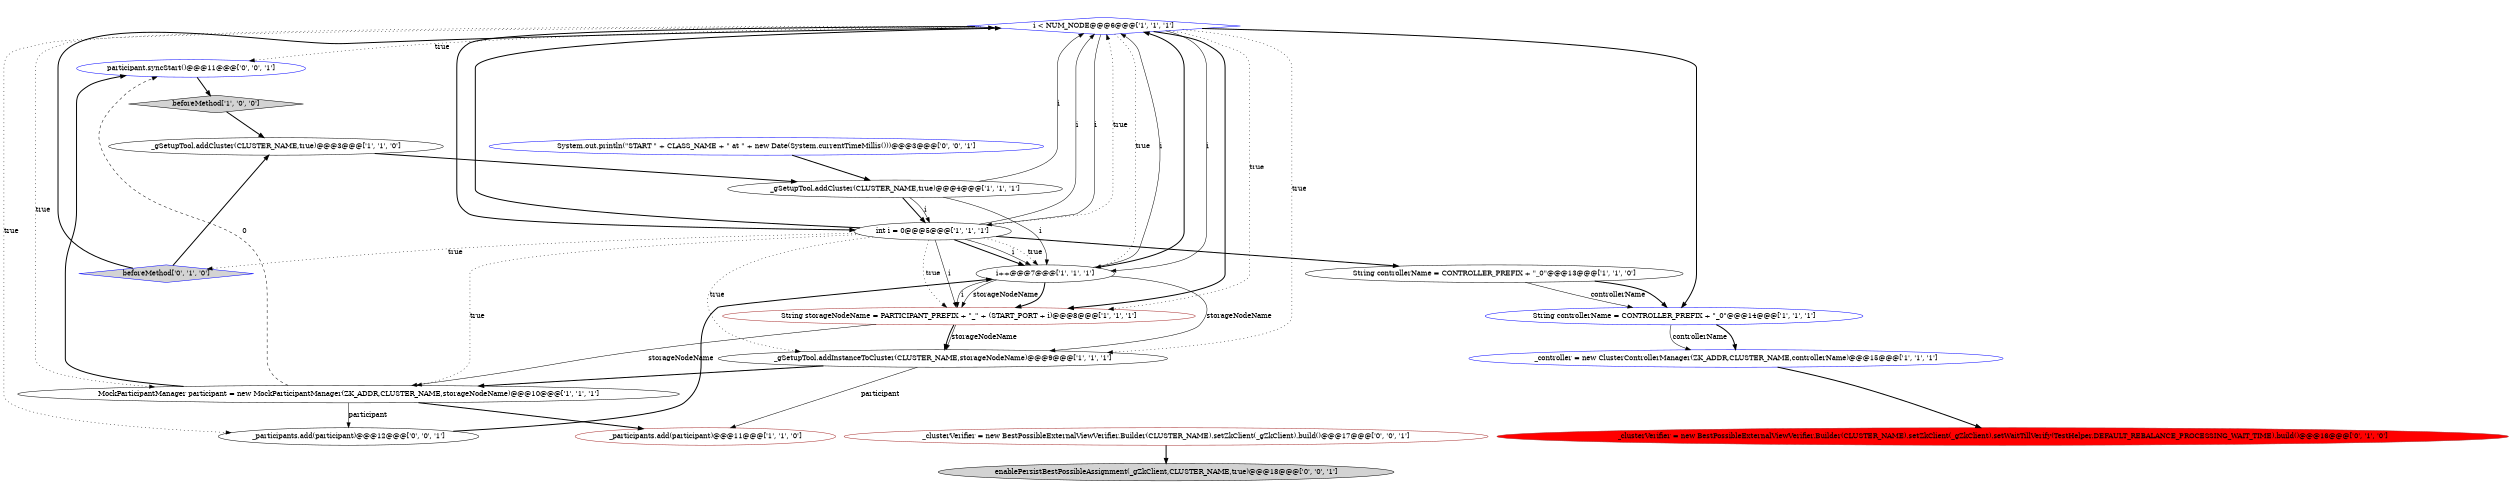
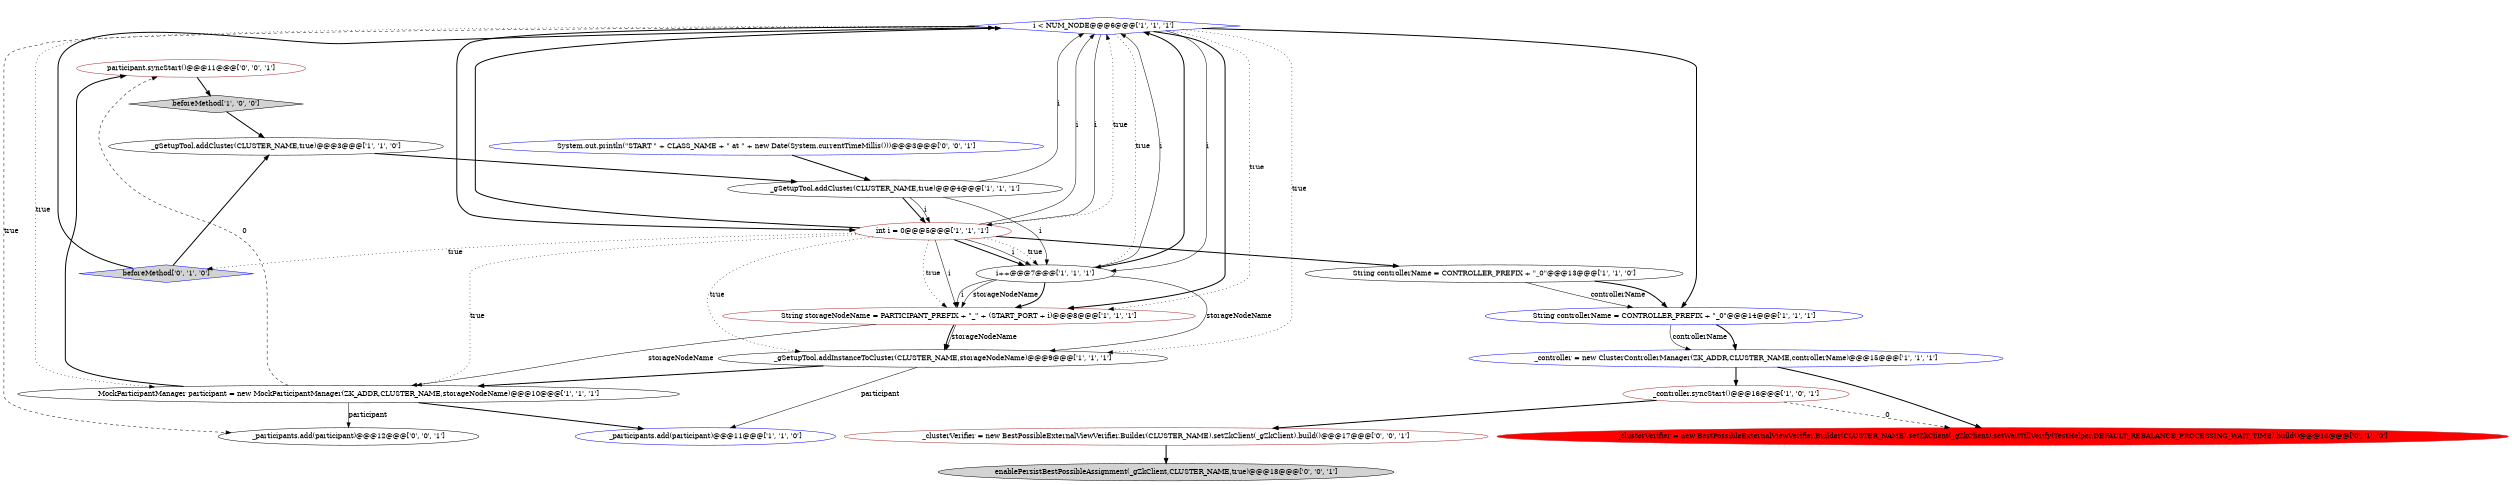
edge "i < NUM_NODE@@@6@@@['1', '1', '1']" -> "_participants.add(participant)@@@12@@@['0', '0', '1']": style dotted -> dashed
edge "i < NUM_NODE@@@6@@@['1', '1', '1']" -> "participant.syncStart()@@@11@@@['0', '0', '1']": removed, label "true"
node "participant.syncStart()@@@11@@@['0', '0', '1']": color blue -> brown
node "int i = 0@@@5@@@['1', '1', '1']": color black -> brown
edge "_participants.add(participant)@@@12@@@['0', '0', '1']" -> "i++@@@7@@@['1', '1', '1']": removed
node "_controller.syncStart()@@@16@@@['1', '0', '1']": added
node "_participants.add(participant)@@@11@@@['1', '1', '0']": color brown -> blue
